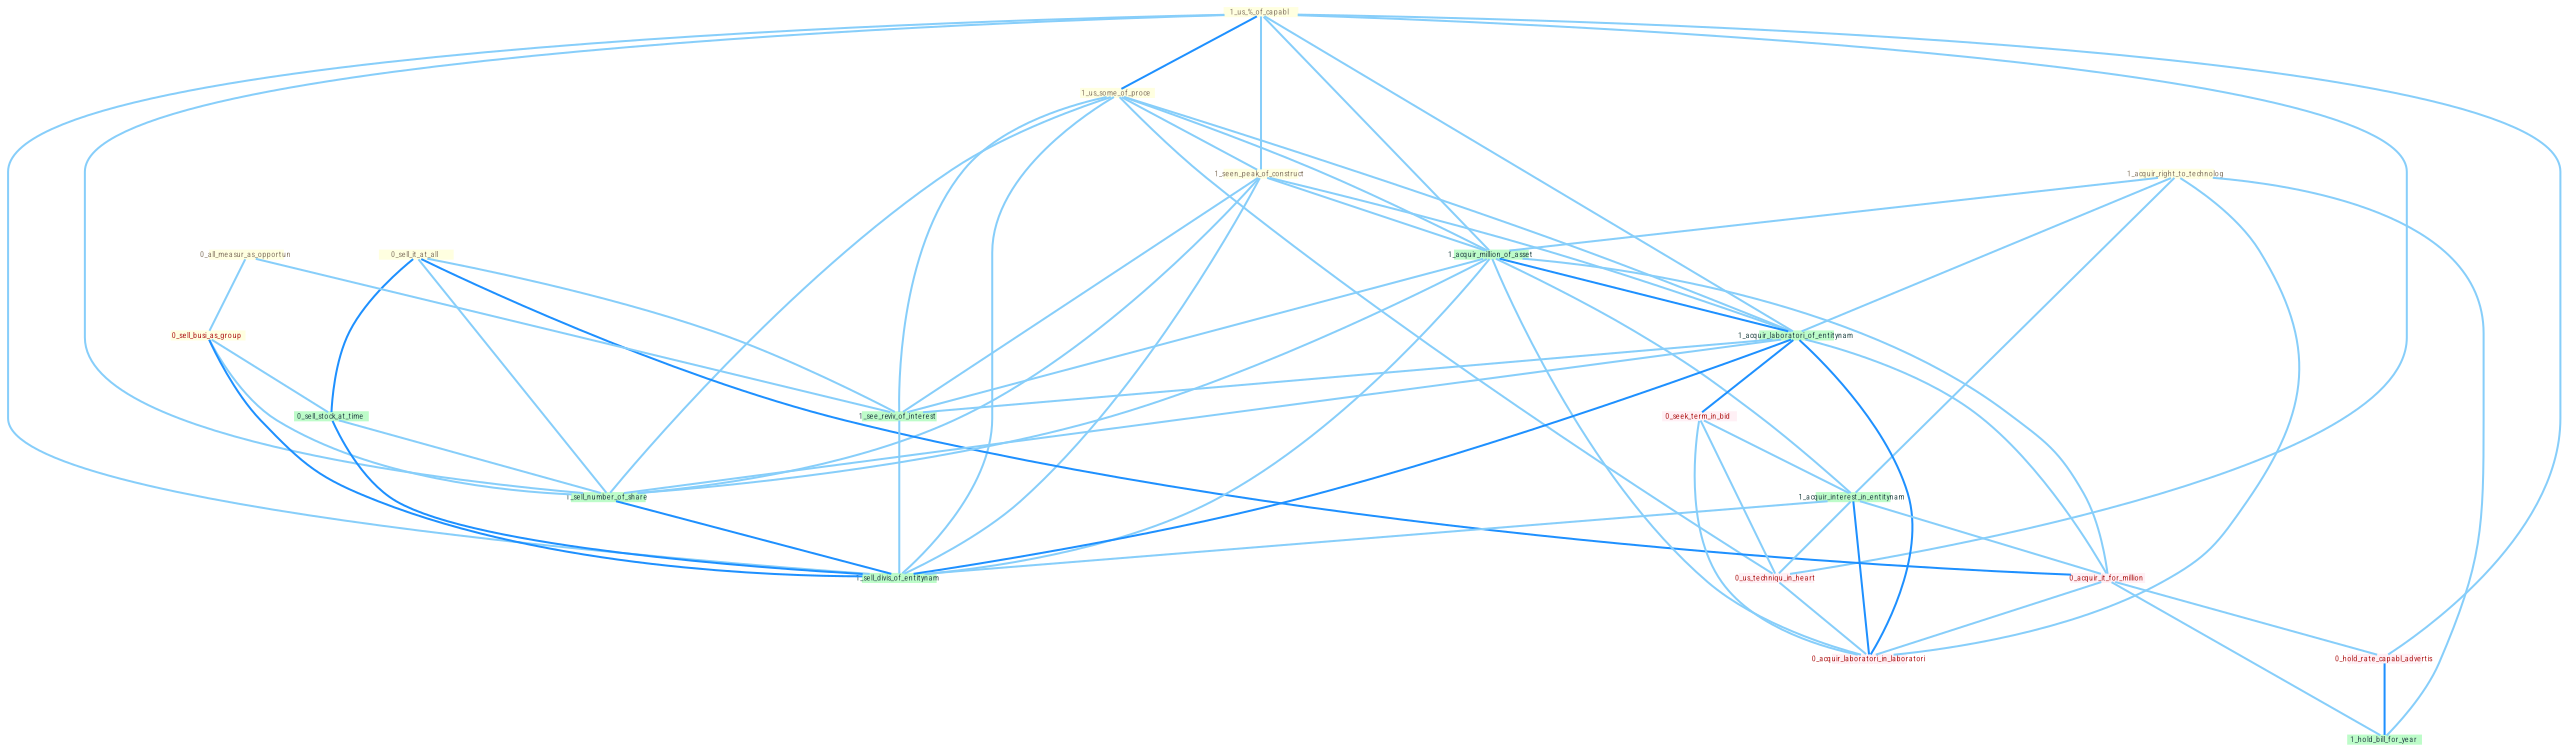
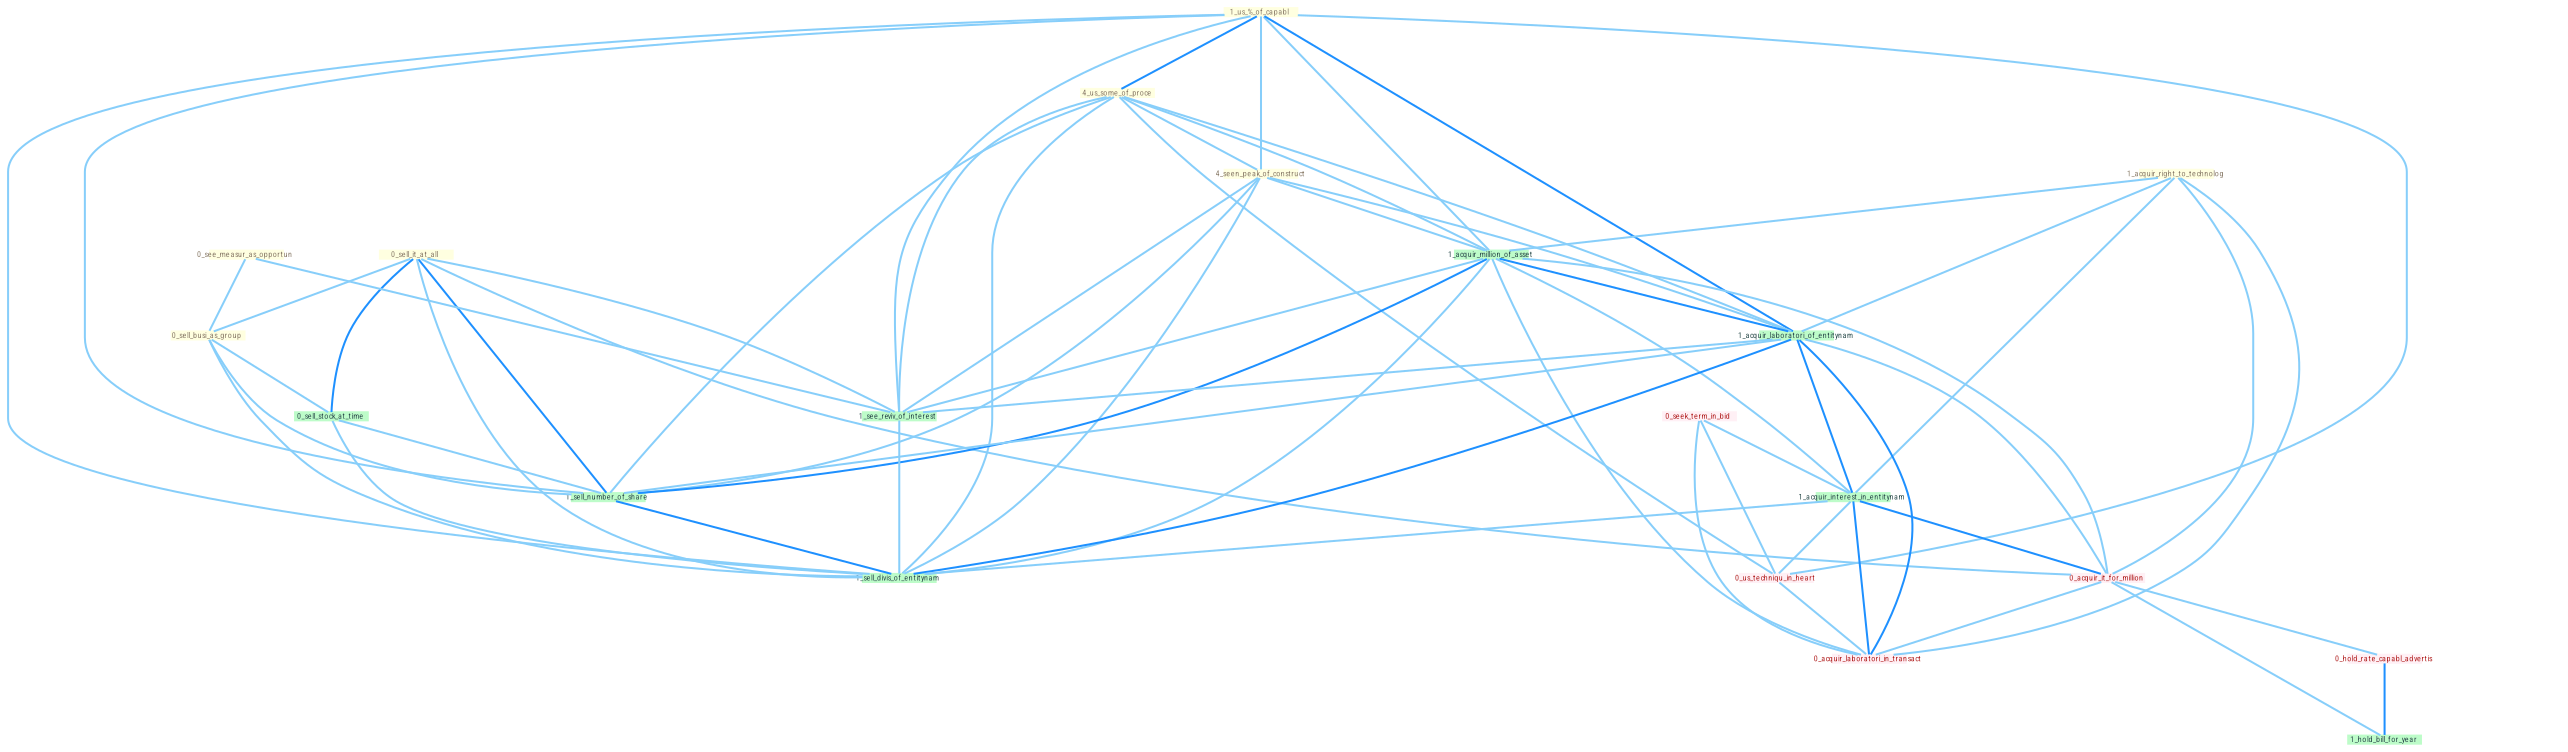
edge "1_us_%_of_capabl" -- "0_hold_rate_capabl_advertis": now "1_us_%_of_capabl" -- "1_see_reviv_of_interest"
node "1_us_some_of_proce": label "1_us_some_of_proce" -> "4_us_some_of_proce"
node "1_seen_peak_of_construct": label "1_seen_peak_of_construct" -> "4_seen_peak_of_construct"
edge "1_us_%_of_capabl" -- "1_acquir_laboratori_of_entitynam": color #87cefa -> #1e90ff
node "0_all_measur_as_opportun": label "0_all_measur_as_opportun" -> "0_see_measur_as_opportun"
edge "0_sell_it_at_all" -- "0_sell_busi_as_group": added
node "0_sell_busi_as_group": fontcolor #b22222 -> #8b7d6b
edge "0_sell_it_at_all" -- "1_sell_number_of_share": color #87cefa -> #1e90ff
edge "1_acquir_laboratori_of_entitynam" -- "0_seek_term_in_bid": now "1_acquir_laboratori_of_entitynam" -- "1_acquir_interest_in_entitynam"
edge "1_acquir_right_to_technolog" -- "1_hold_bill_for_year": now "1_acquir_right_to_technolog" -- "0_acquir_it_for_million"
edge "1_acquir_million_of_asset" -- "1_sell_number_of_share": color #87cefa -> #1e90ff
edge "0_sell_it_at_all" -- "0_acquir_it_for_million": color #1e90ff -> #87cefa
edge "0_sell_busi_as_group" -- "1_sell_divis_of_entitynam": color #1e90ff -> #87cefa
edge "0_sell_it_at_all" -- "1_sell_divis_of_entitynam": added
edge "1_acquir_interest_in_entitynam" -- "0_acquir_it_for_million": color #87cefa -> #1e90ff
edge "0_sell_stock_at_time" -- "1_sell_divis_of_entitynam": color #1e90ff -> #87cefa
node "0_acquir_laboratori_in_laboratori": label "0_acquir_laboratori_in_laboratori" -> "0_acquir_laboratori_in_transact"
